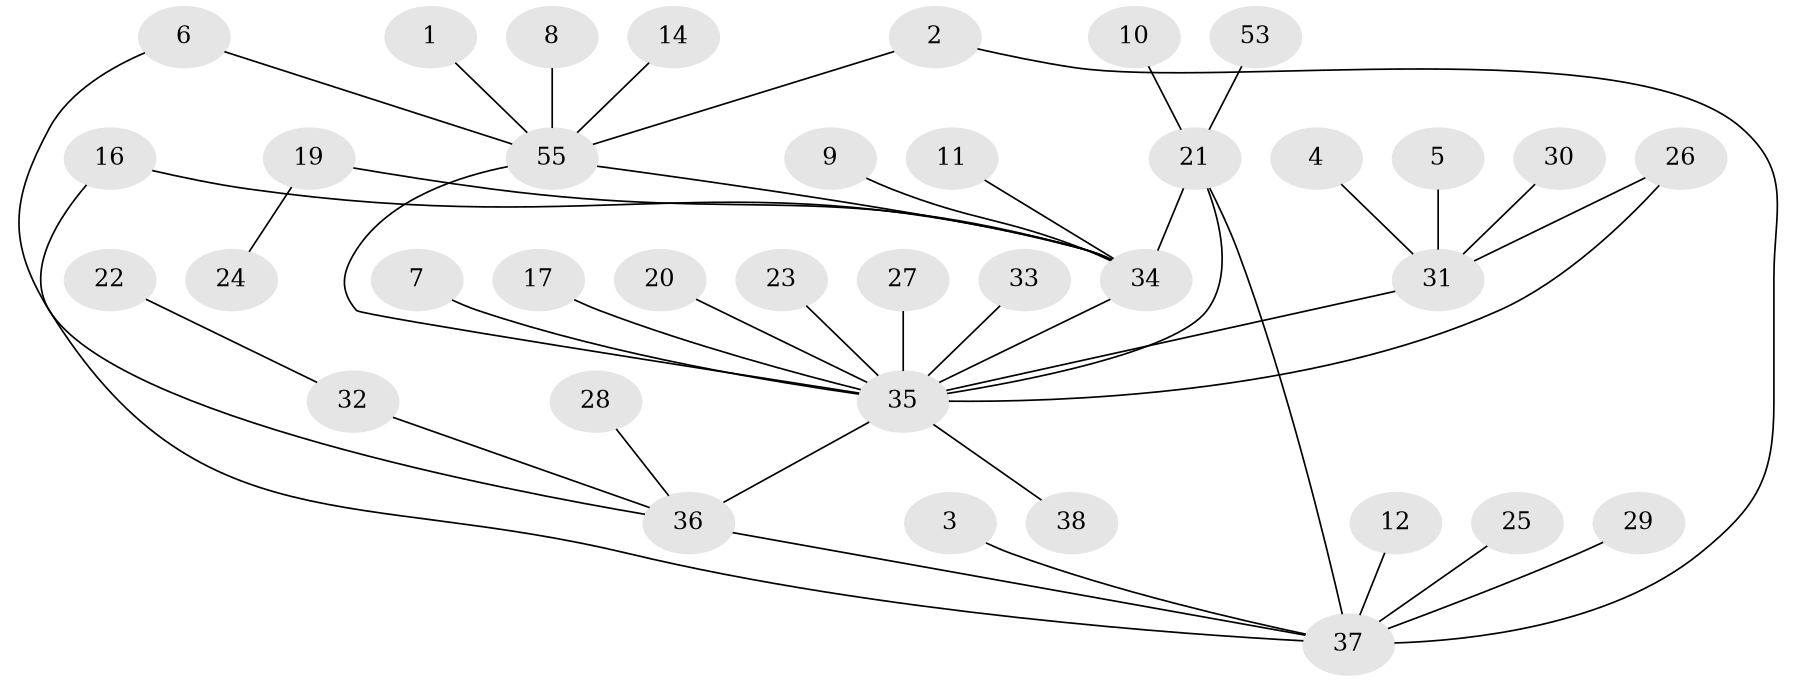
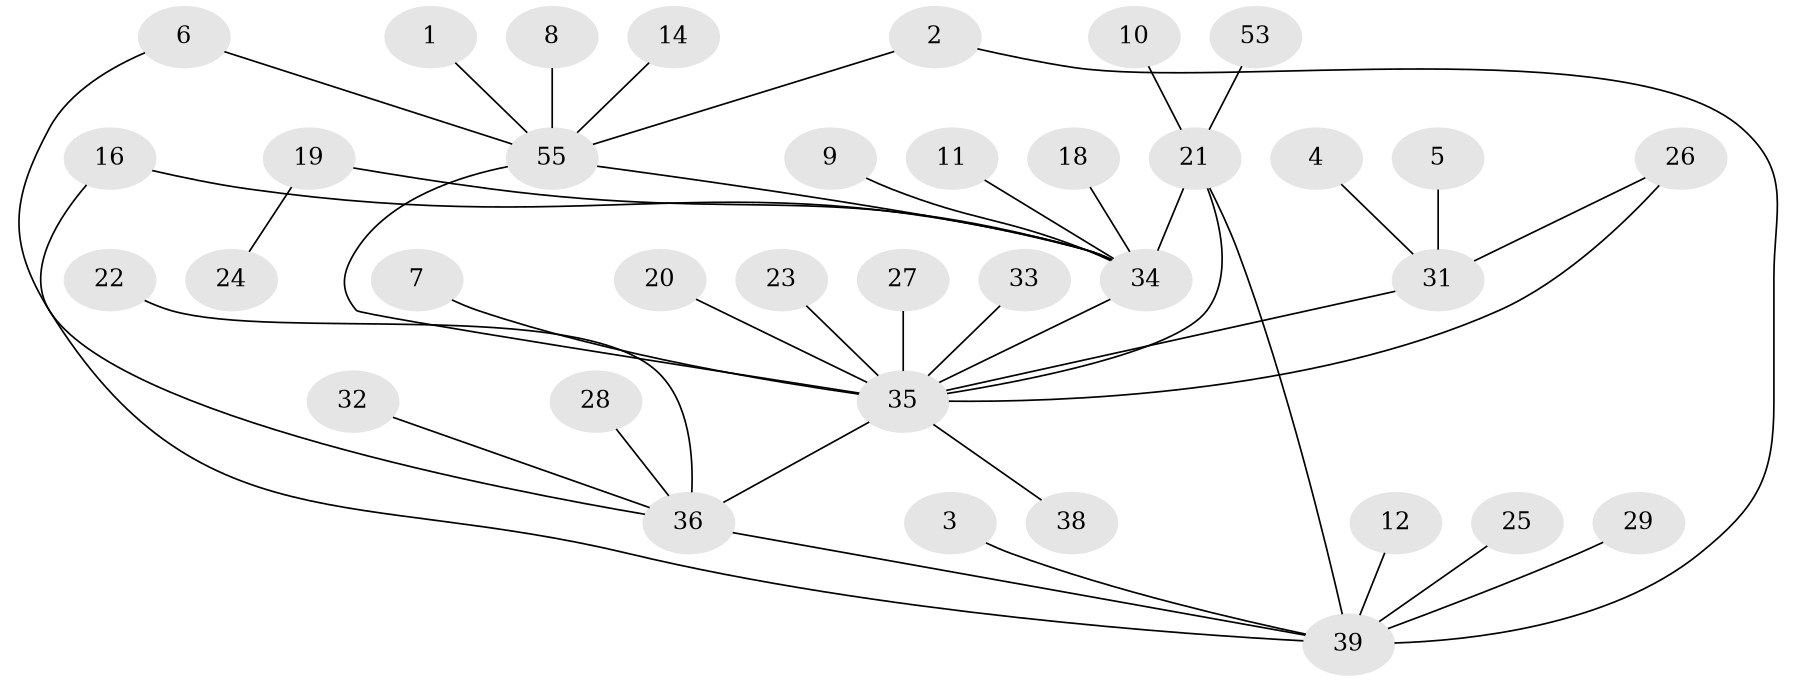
node "18": added
node "30": removed
node "17": removed
edge "22" -- "32": now "22" -- "36"
node "37": label "37" -> "39"
